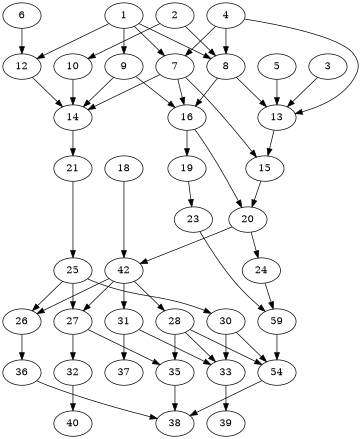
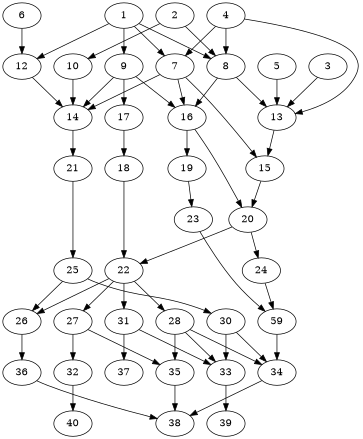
node "17": added
node "42": label "42" -> "22"
edge "25" -> "27": removed
node "54": label "54" -> "34"
